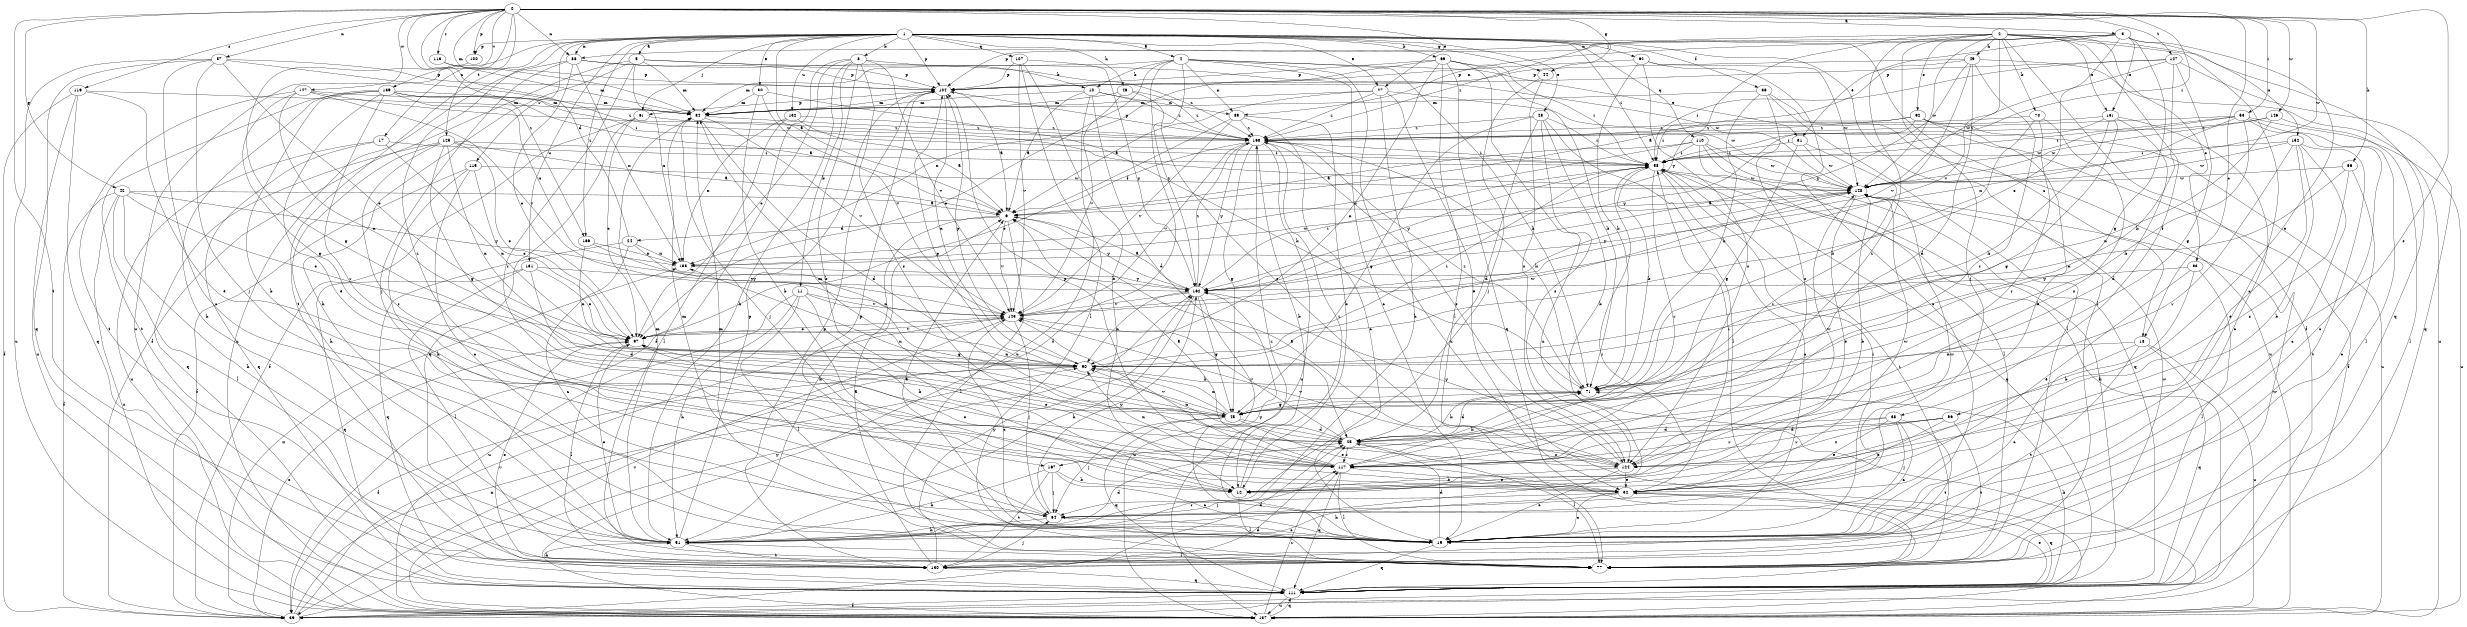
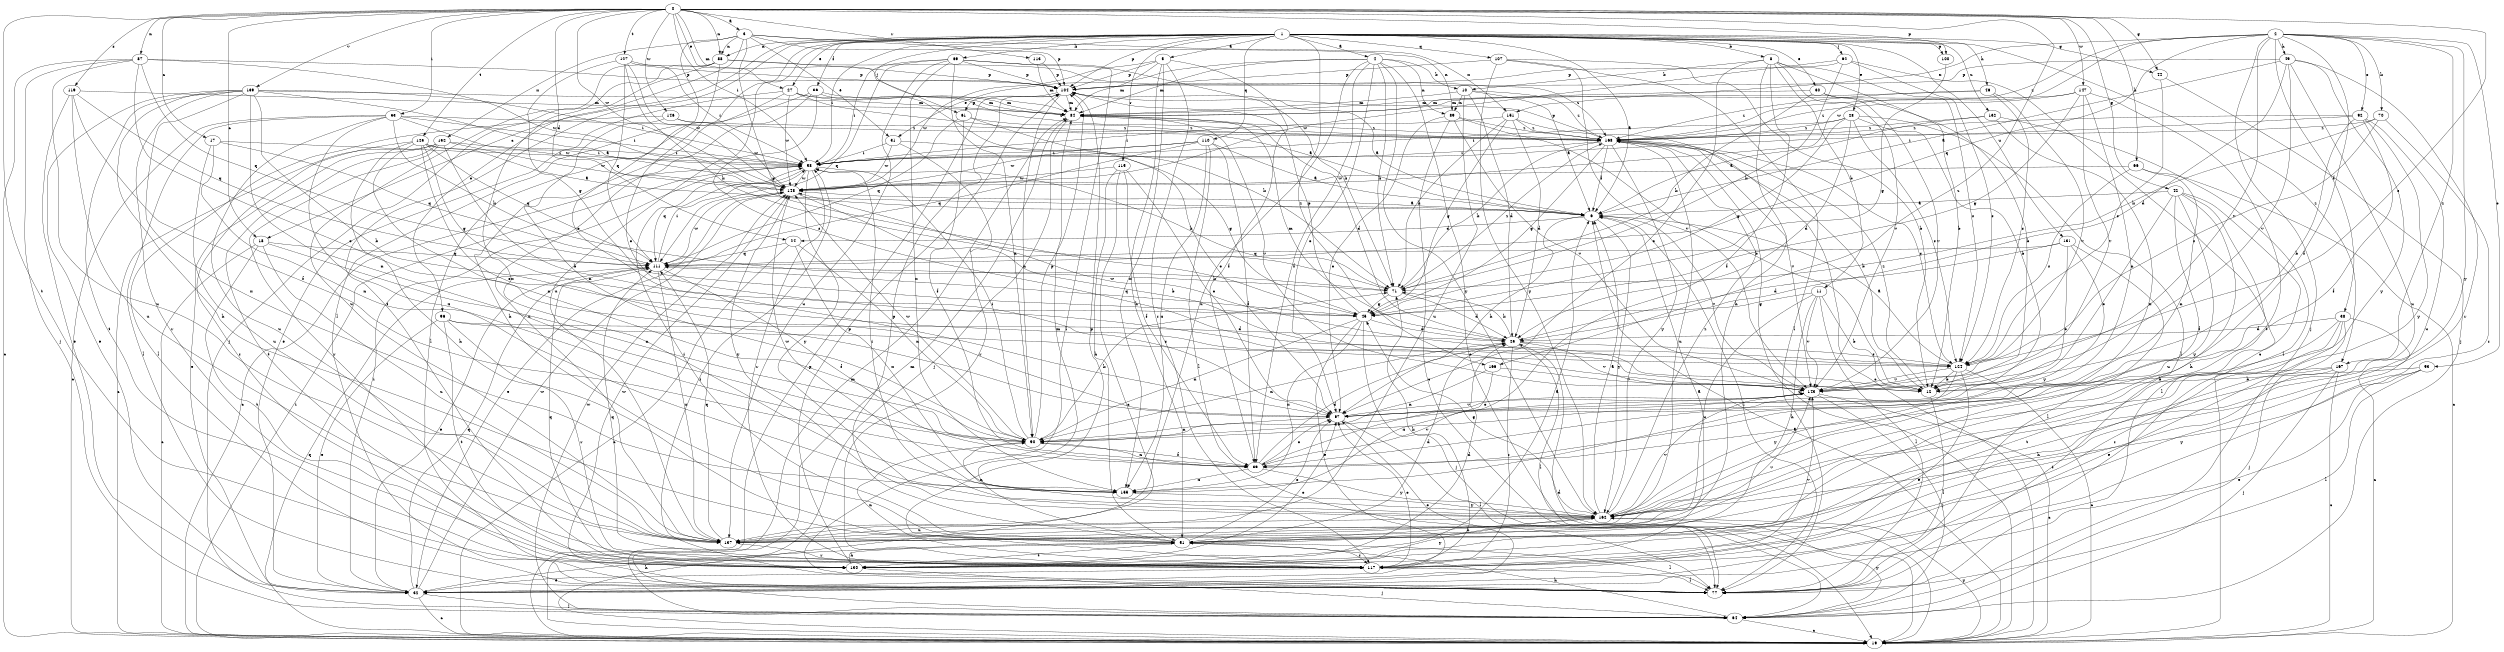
edge "24" -> "0": reversed
edge "6" -> "51": now "6" -> "97"
edge "139" -> "90": added, label "n"
edge "2" -> "19": removed, label "c"
